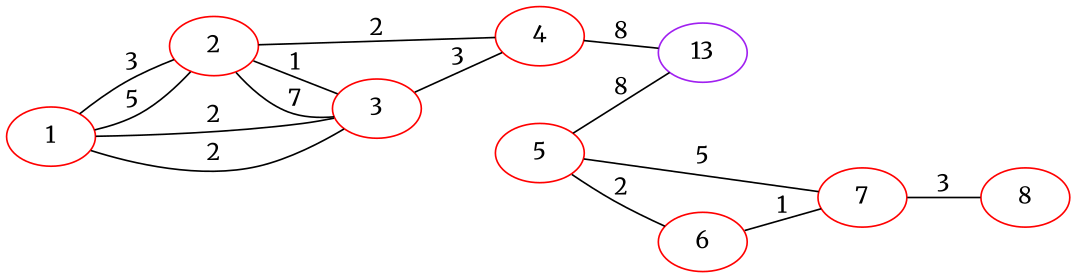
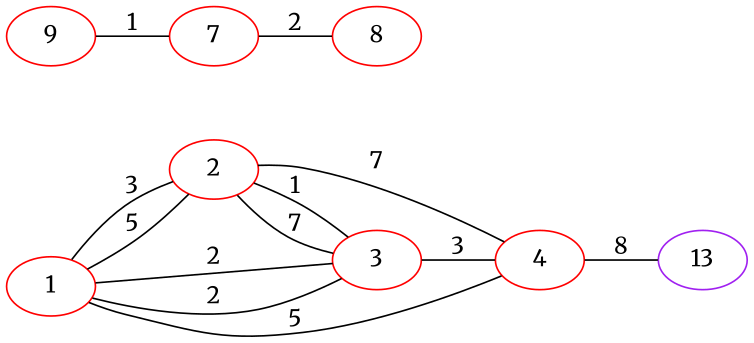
edge "4" -- "2": label "2" -> "7"
node "5": removed
edge "7" -- "8": label "3" -> "2"
node "6": label "6" -> "9"
edge "4" -- "1": added, label "5"
